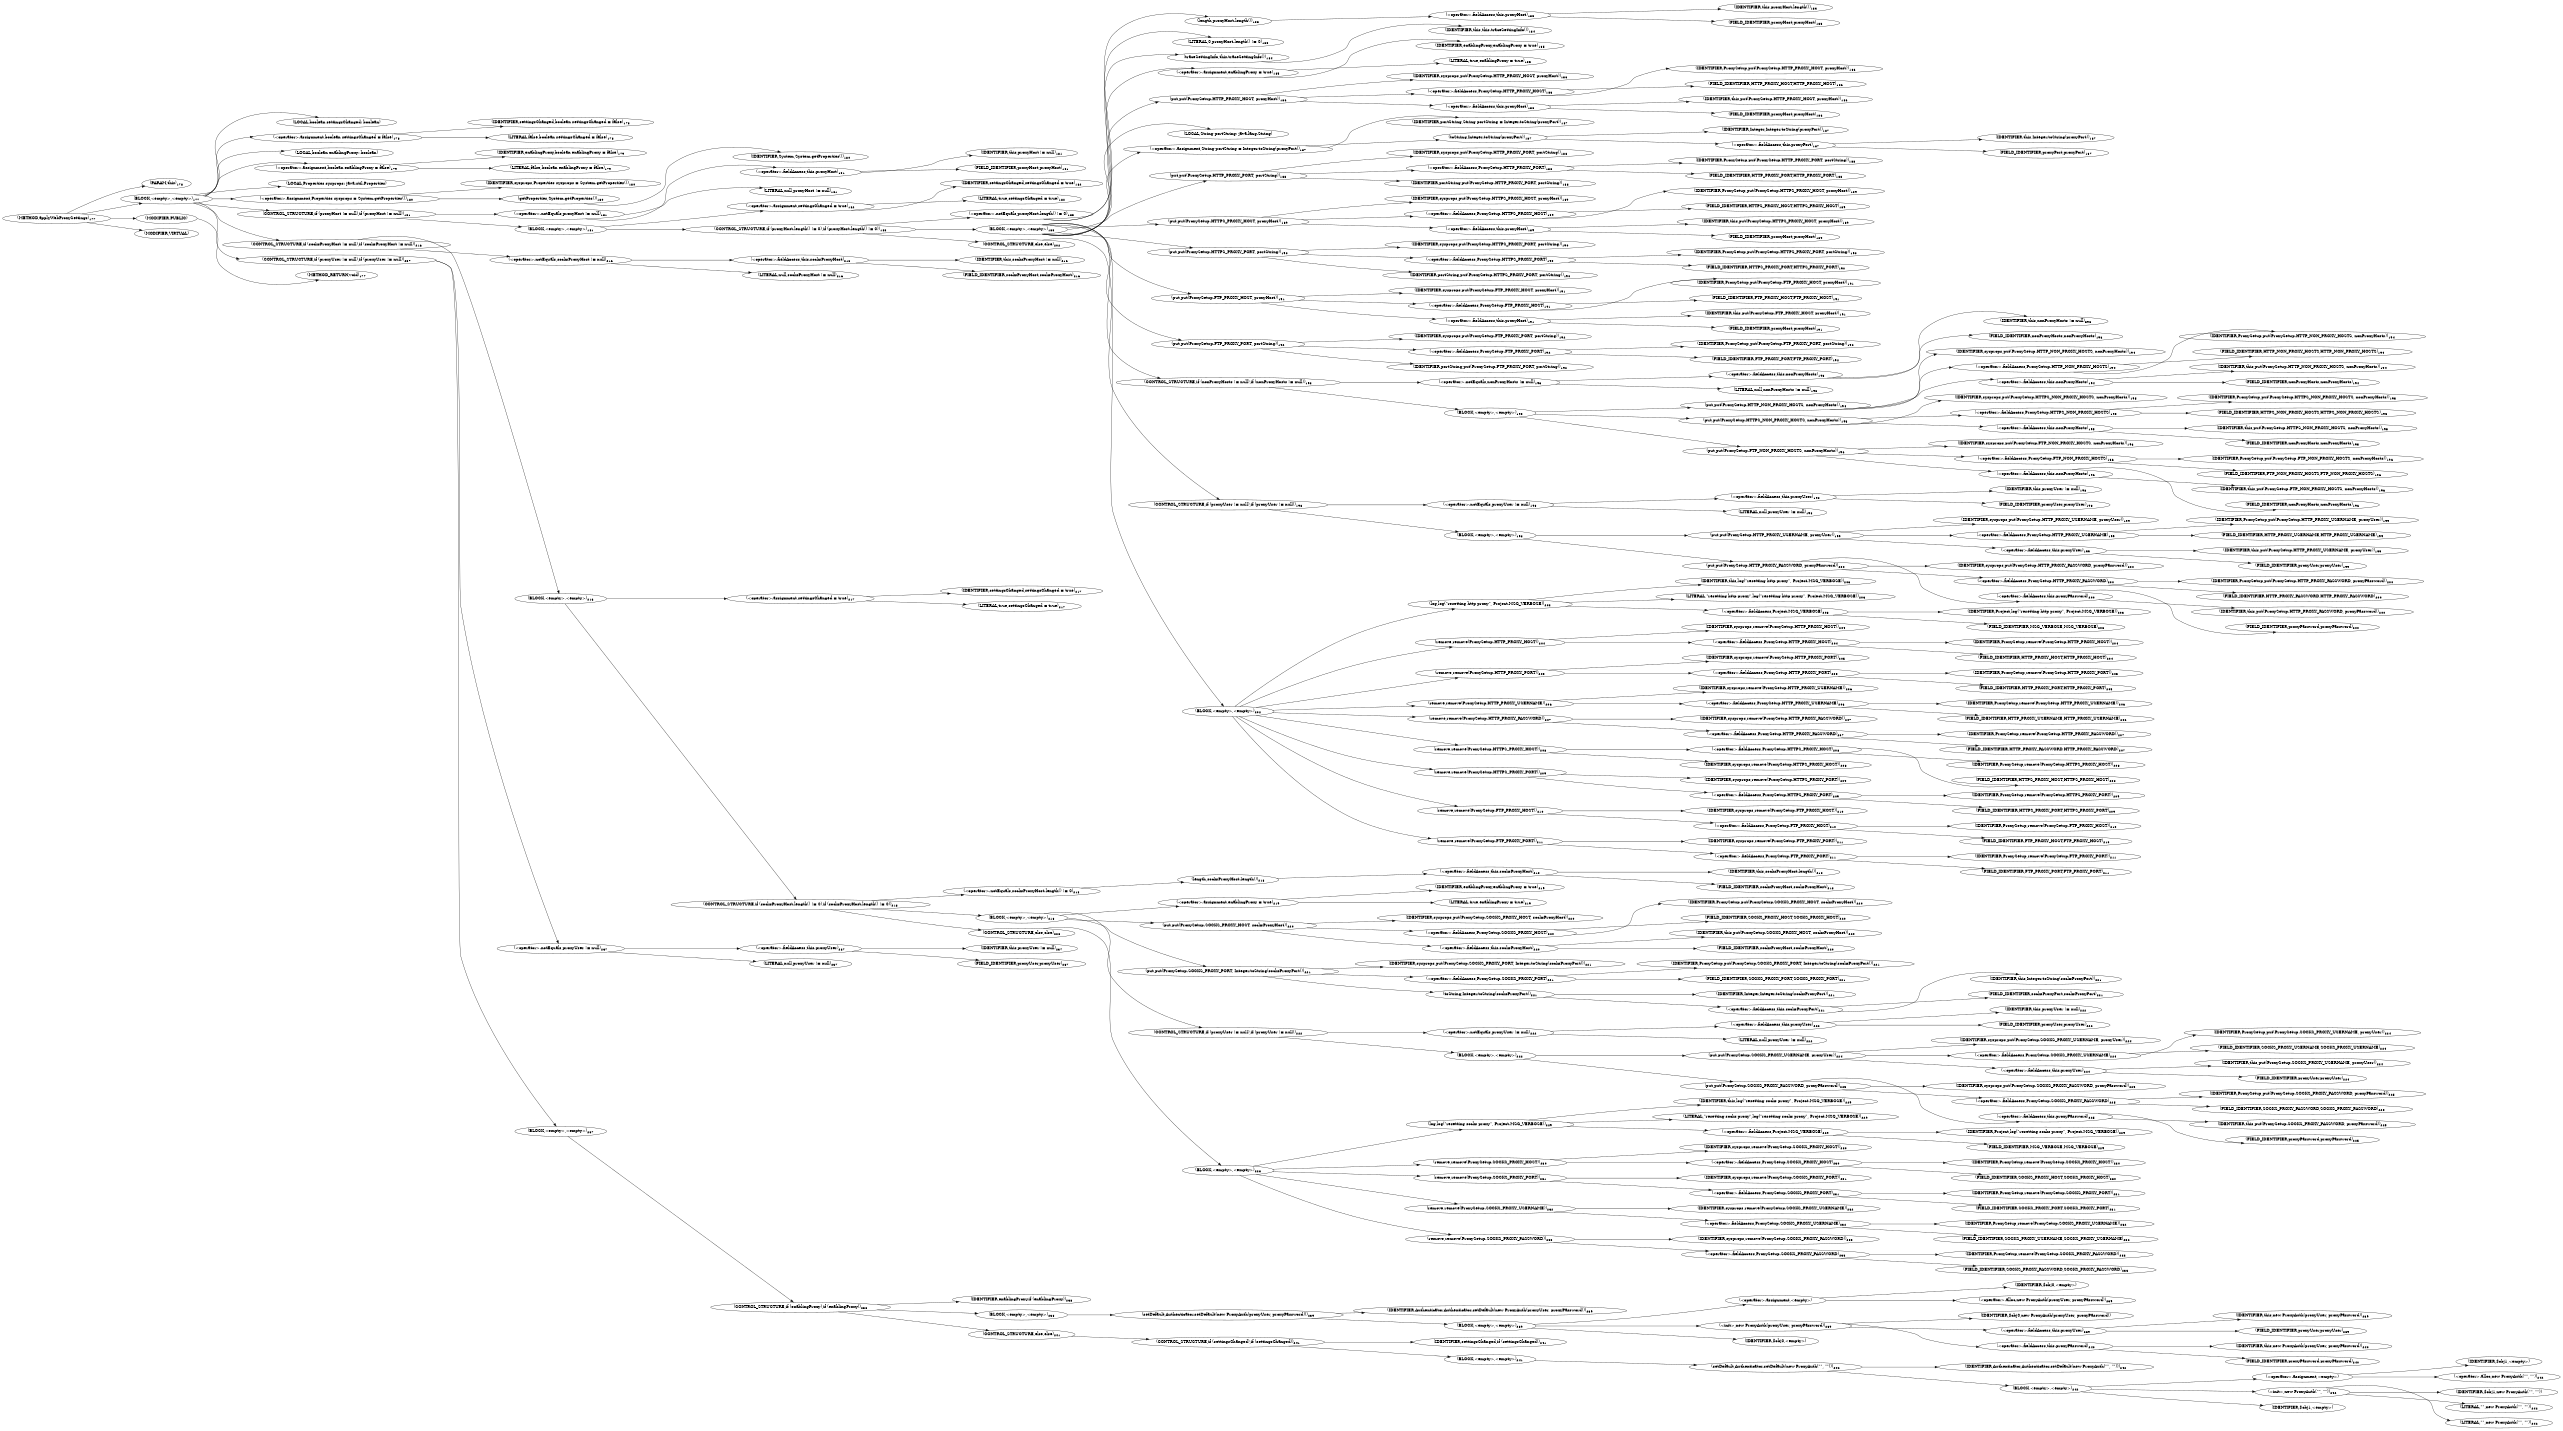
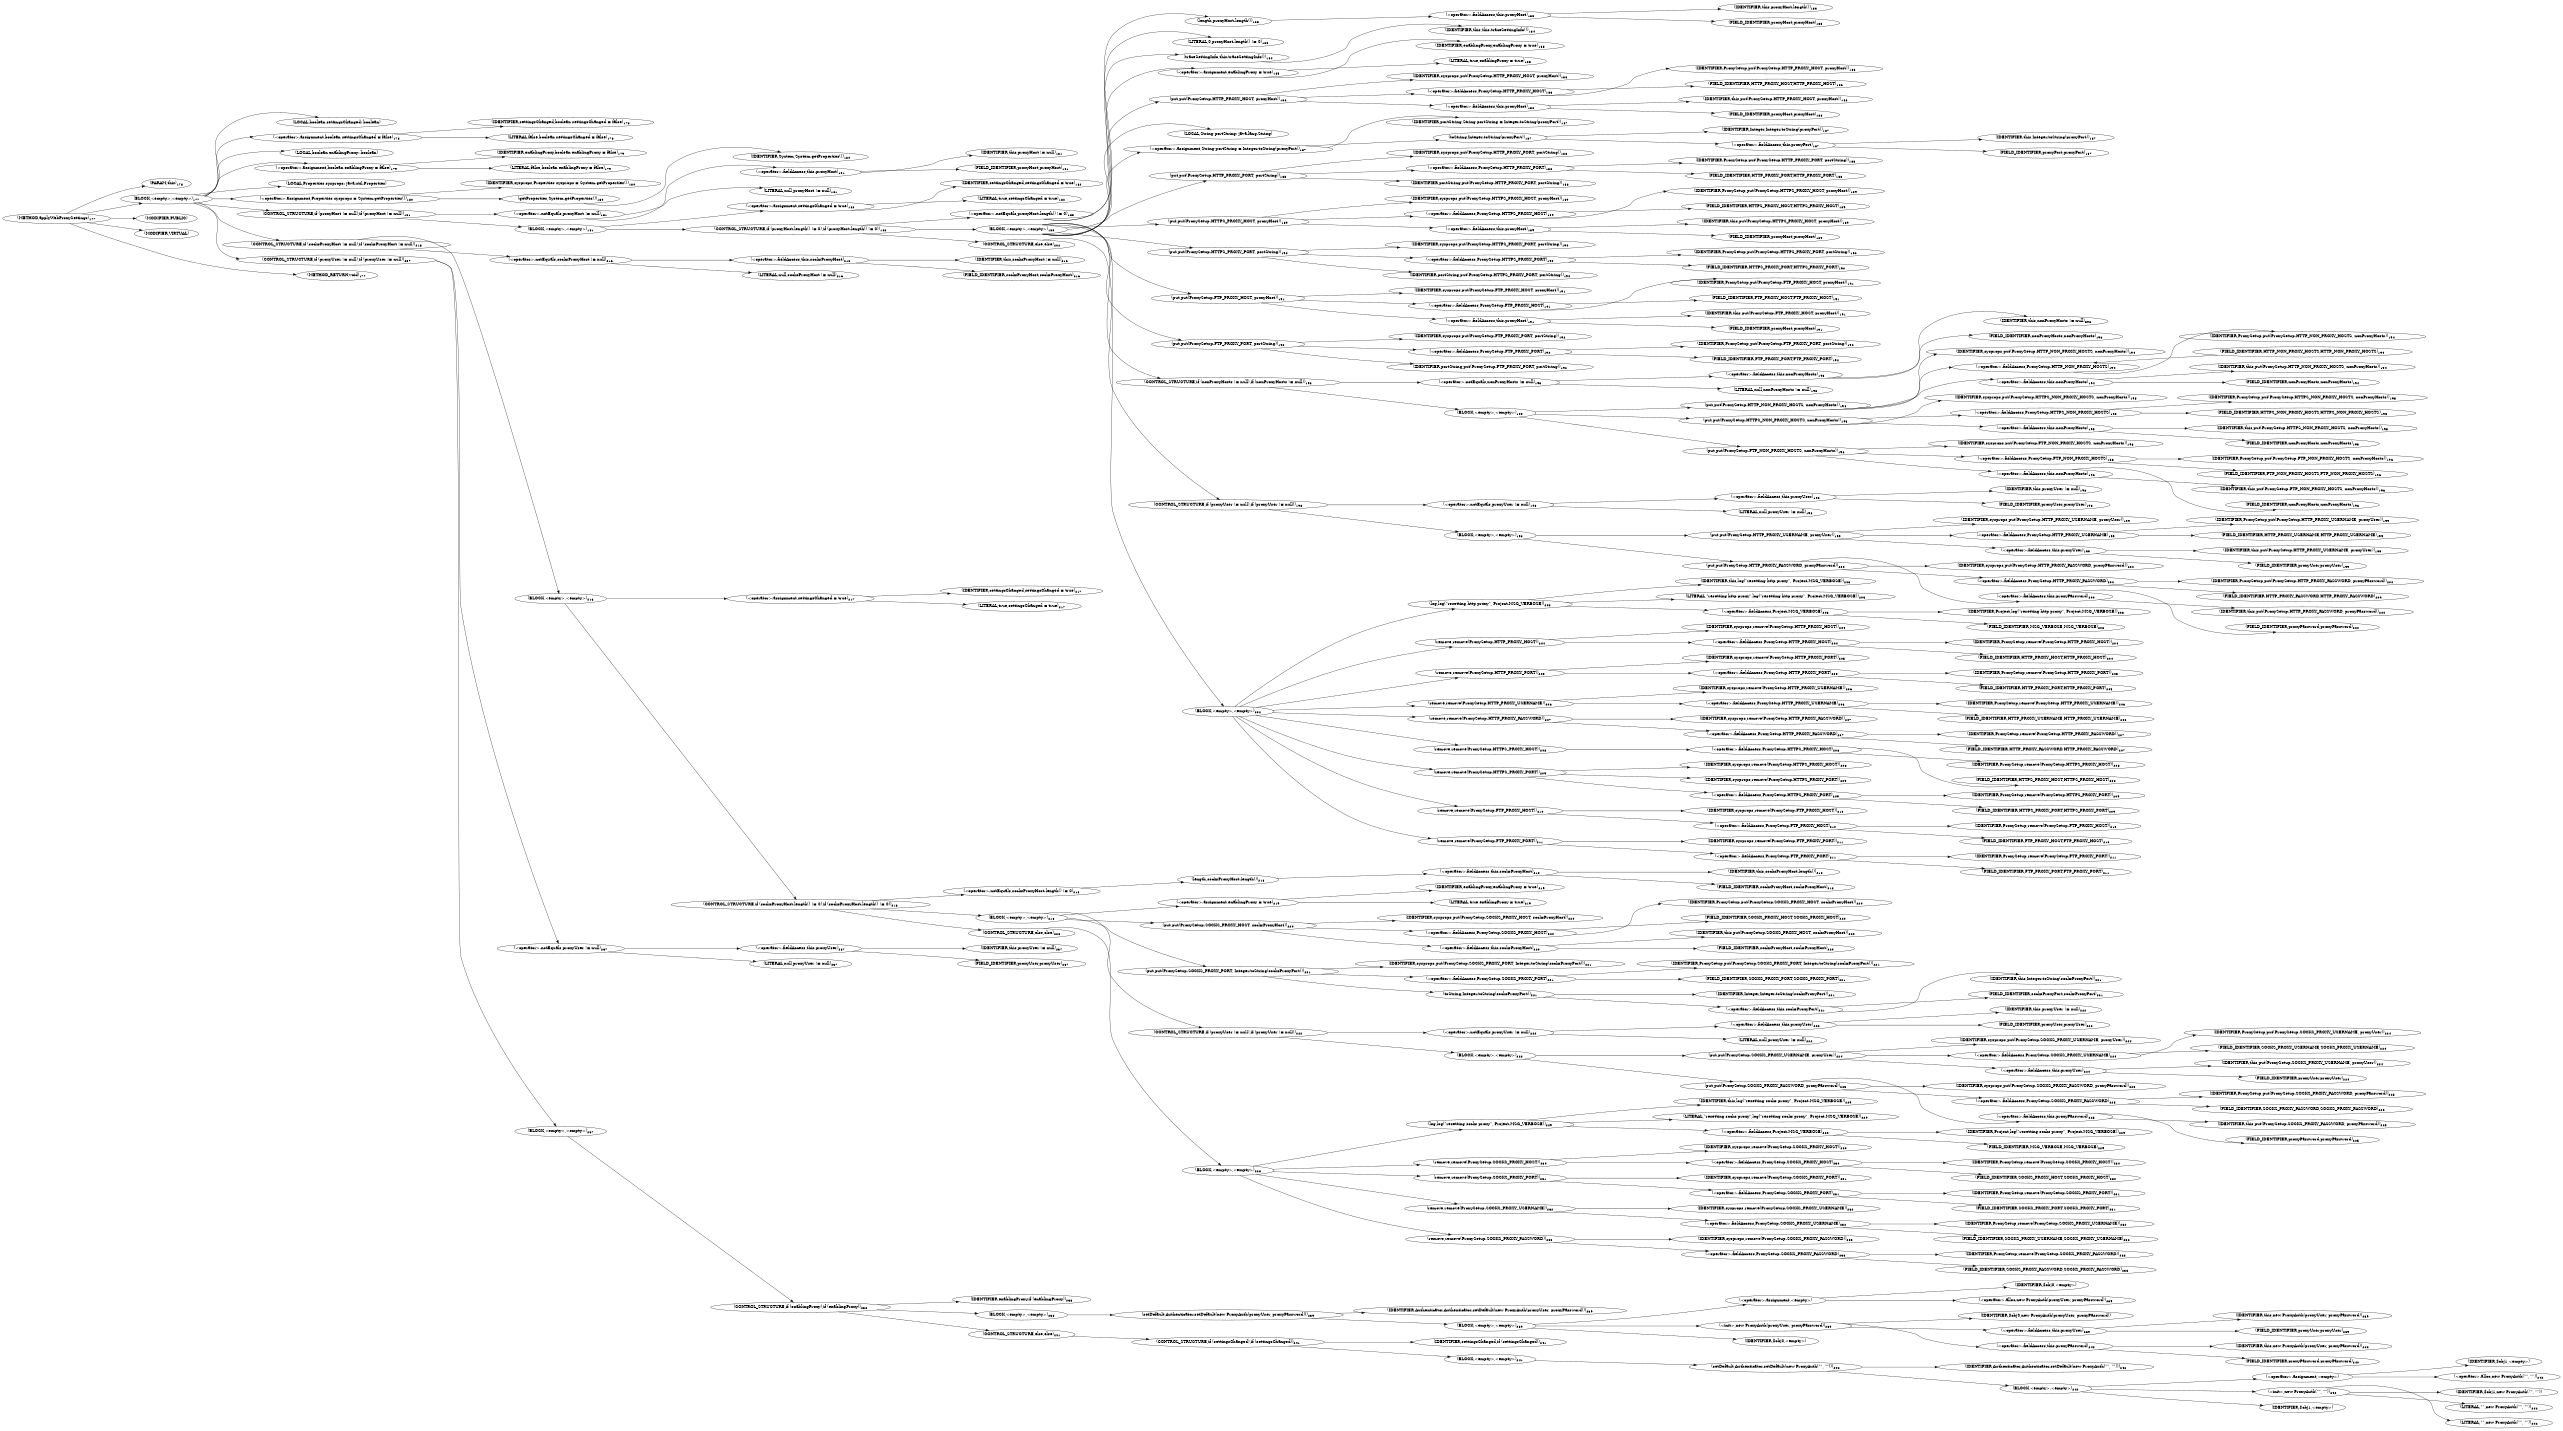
edge "(MODIFIER,PUBLIC)" -> "(METHOD_RETURN,void)": now "(METHOD,applyWebProxySettings)" -> "(METHOD_RETURN,void)"
edge "(<operator>.fieldAccess,ProxySetup.HTTP_NON_PROXY_HOSTS)" -> "(FIELD_IDENTIFIER,HTTP_NON_PROXY_HOSTS,HTTP_NON_PROXY_HOSTS)": reversed
edge "(remove,remove(ProxySetup.HTTPS_PROXY_HOST))" -> "(IDENTIFIER,sysprops,remove(ProxySetup.HTTPS_PROXY_HOST))": now "(remove,remove(ProxySetup.HTTPS_PROXY_PORT))" -> "(IDENTIFIER,sysprops,remove(ProxySetup.HTTPS_PROXY_HOST))"
